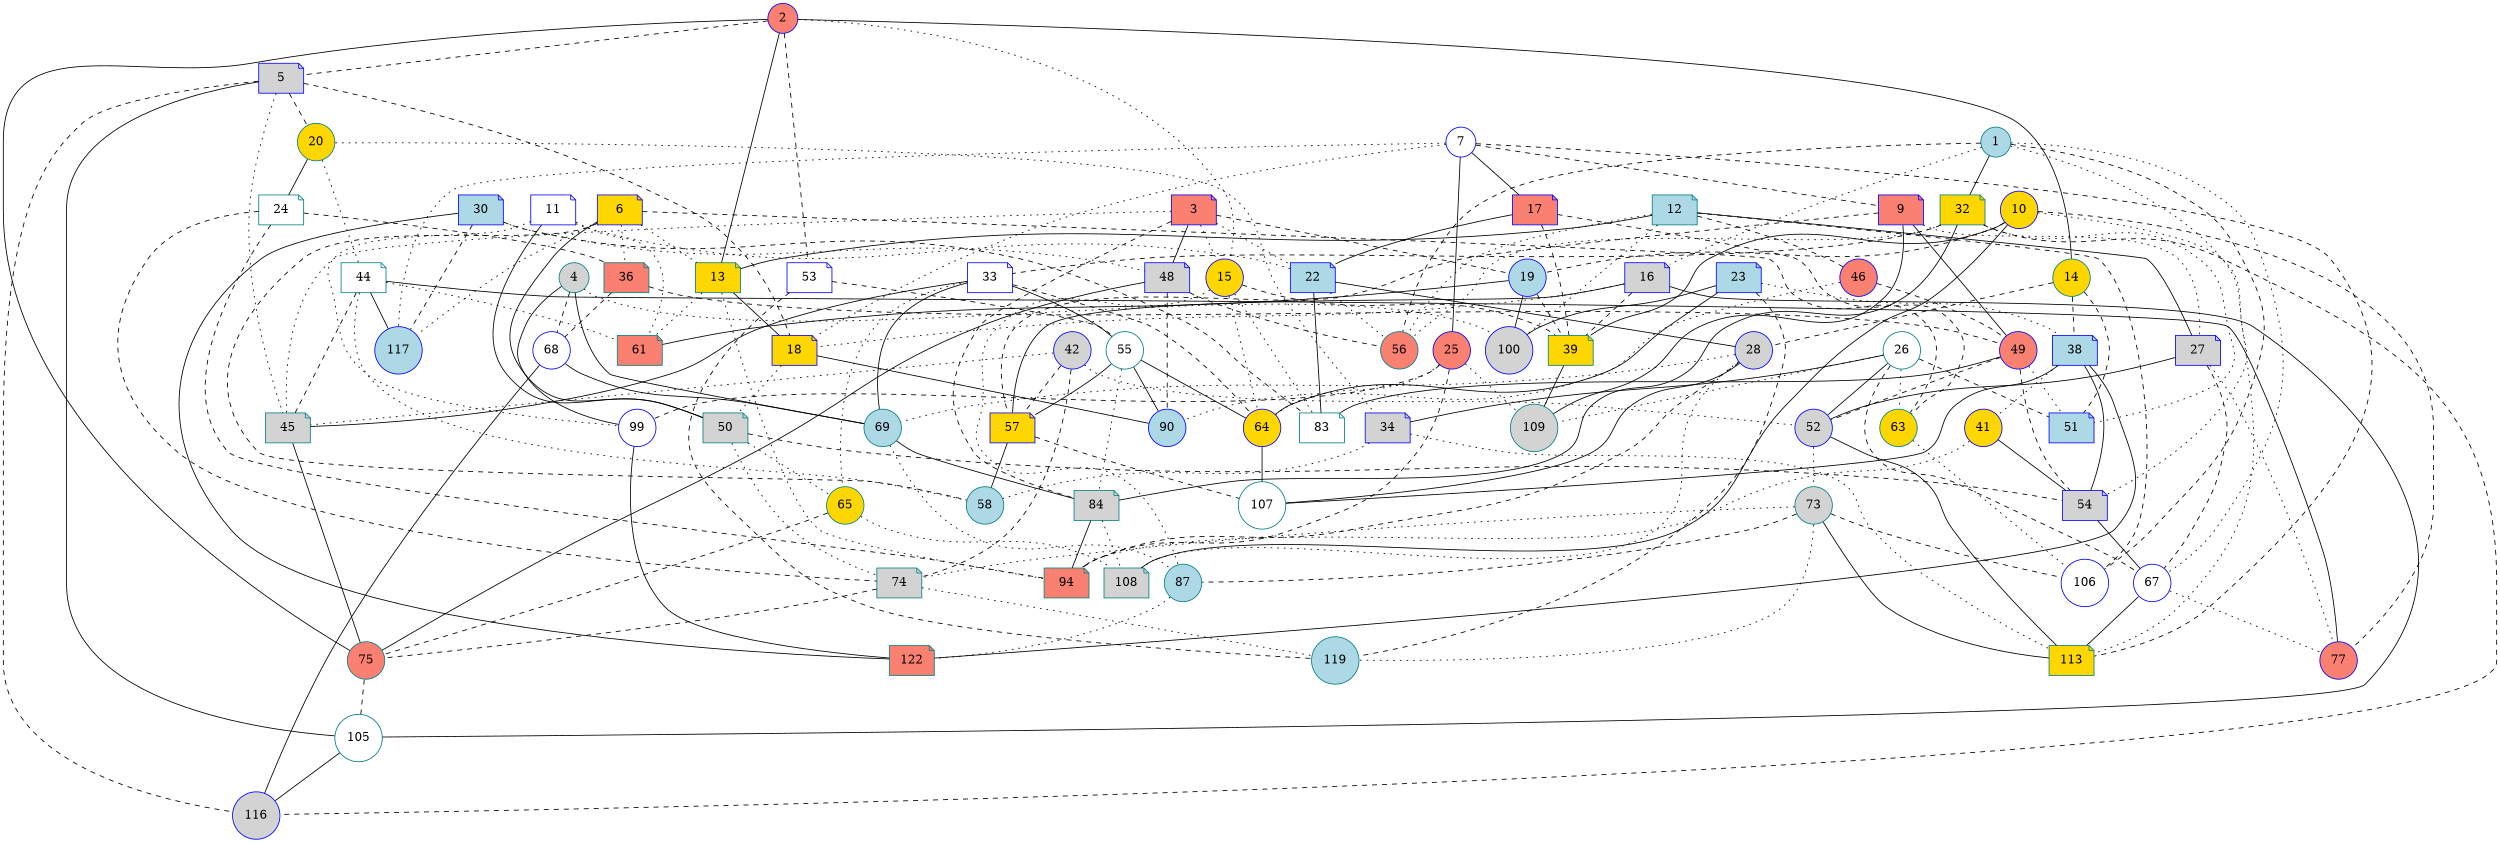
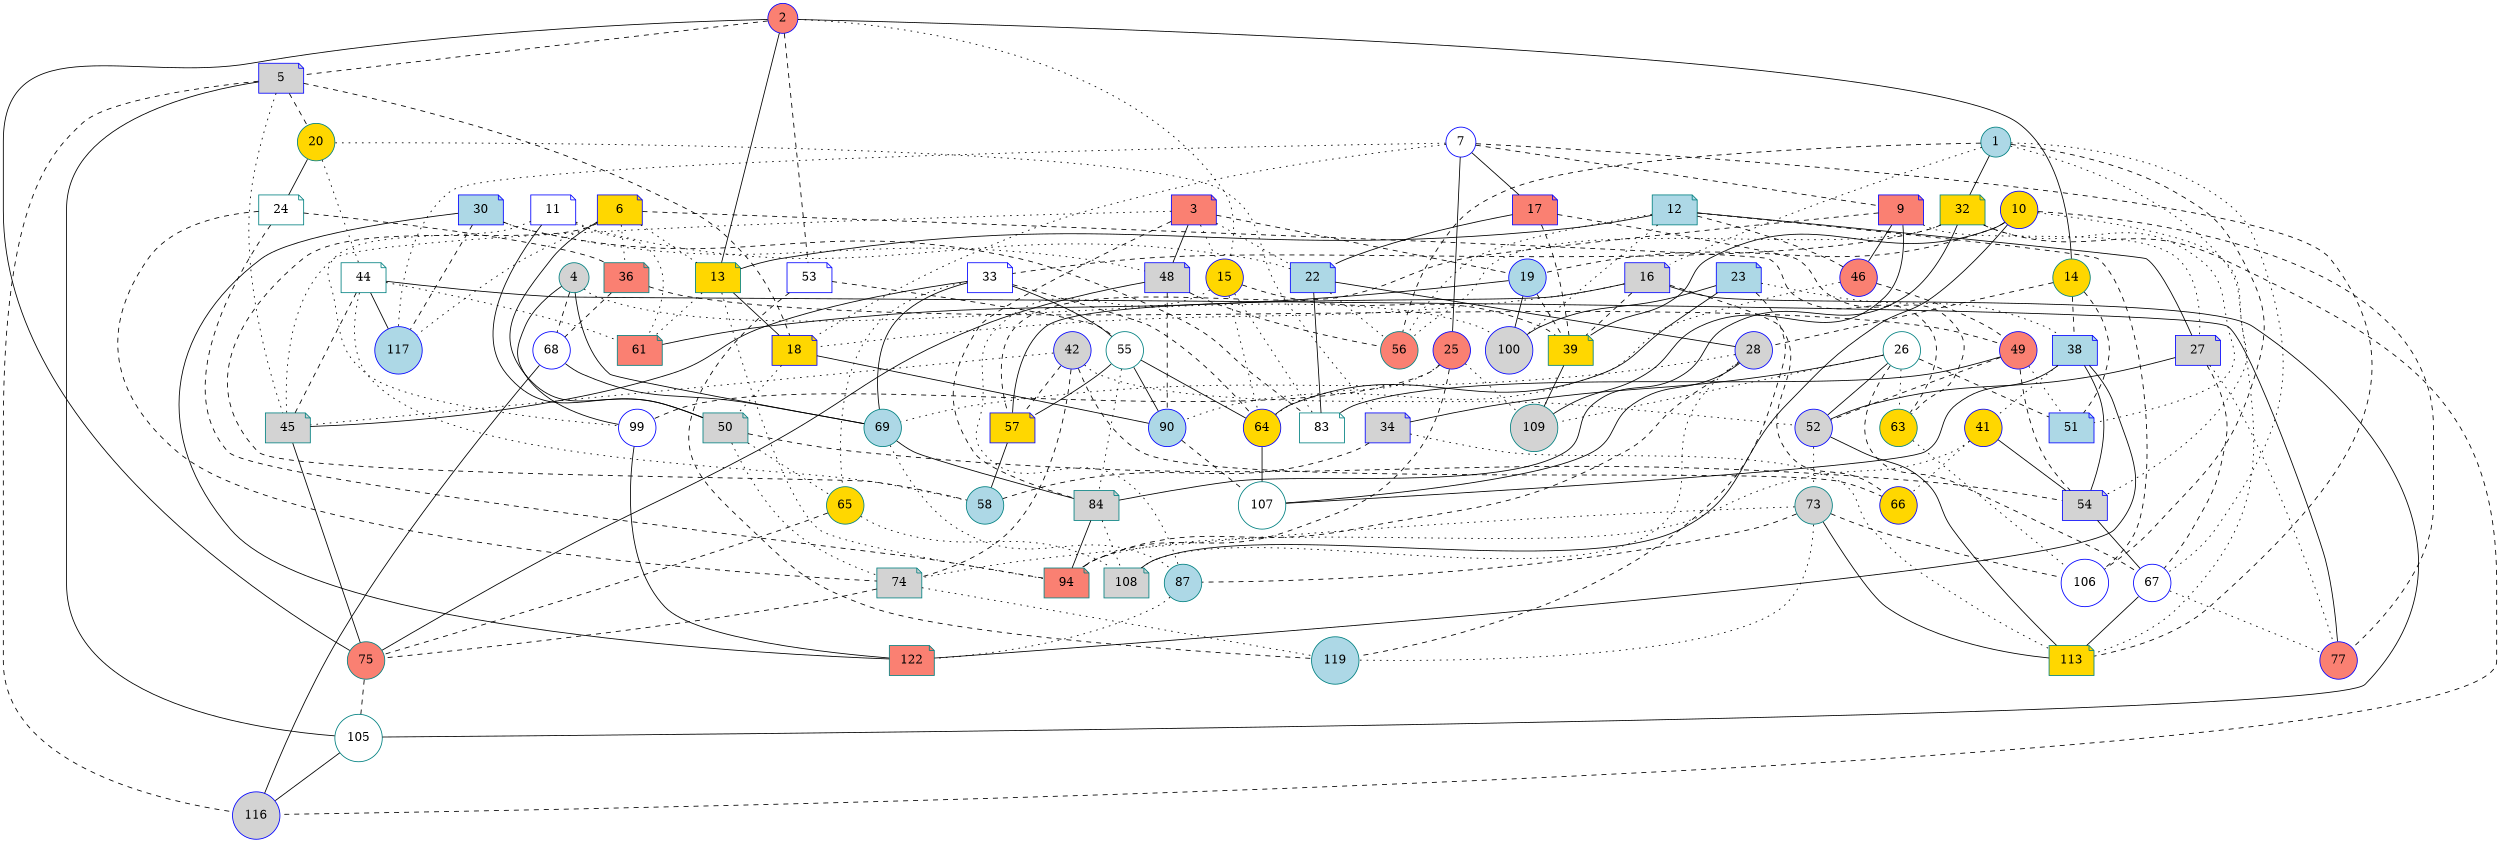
edge "9" -- "49": now "9" -- "46"
edge "57" -- "107": now "90" -- "107"
edge "34" -- "58": style dotted -> dashed
node "66": added
